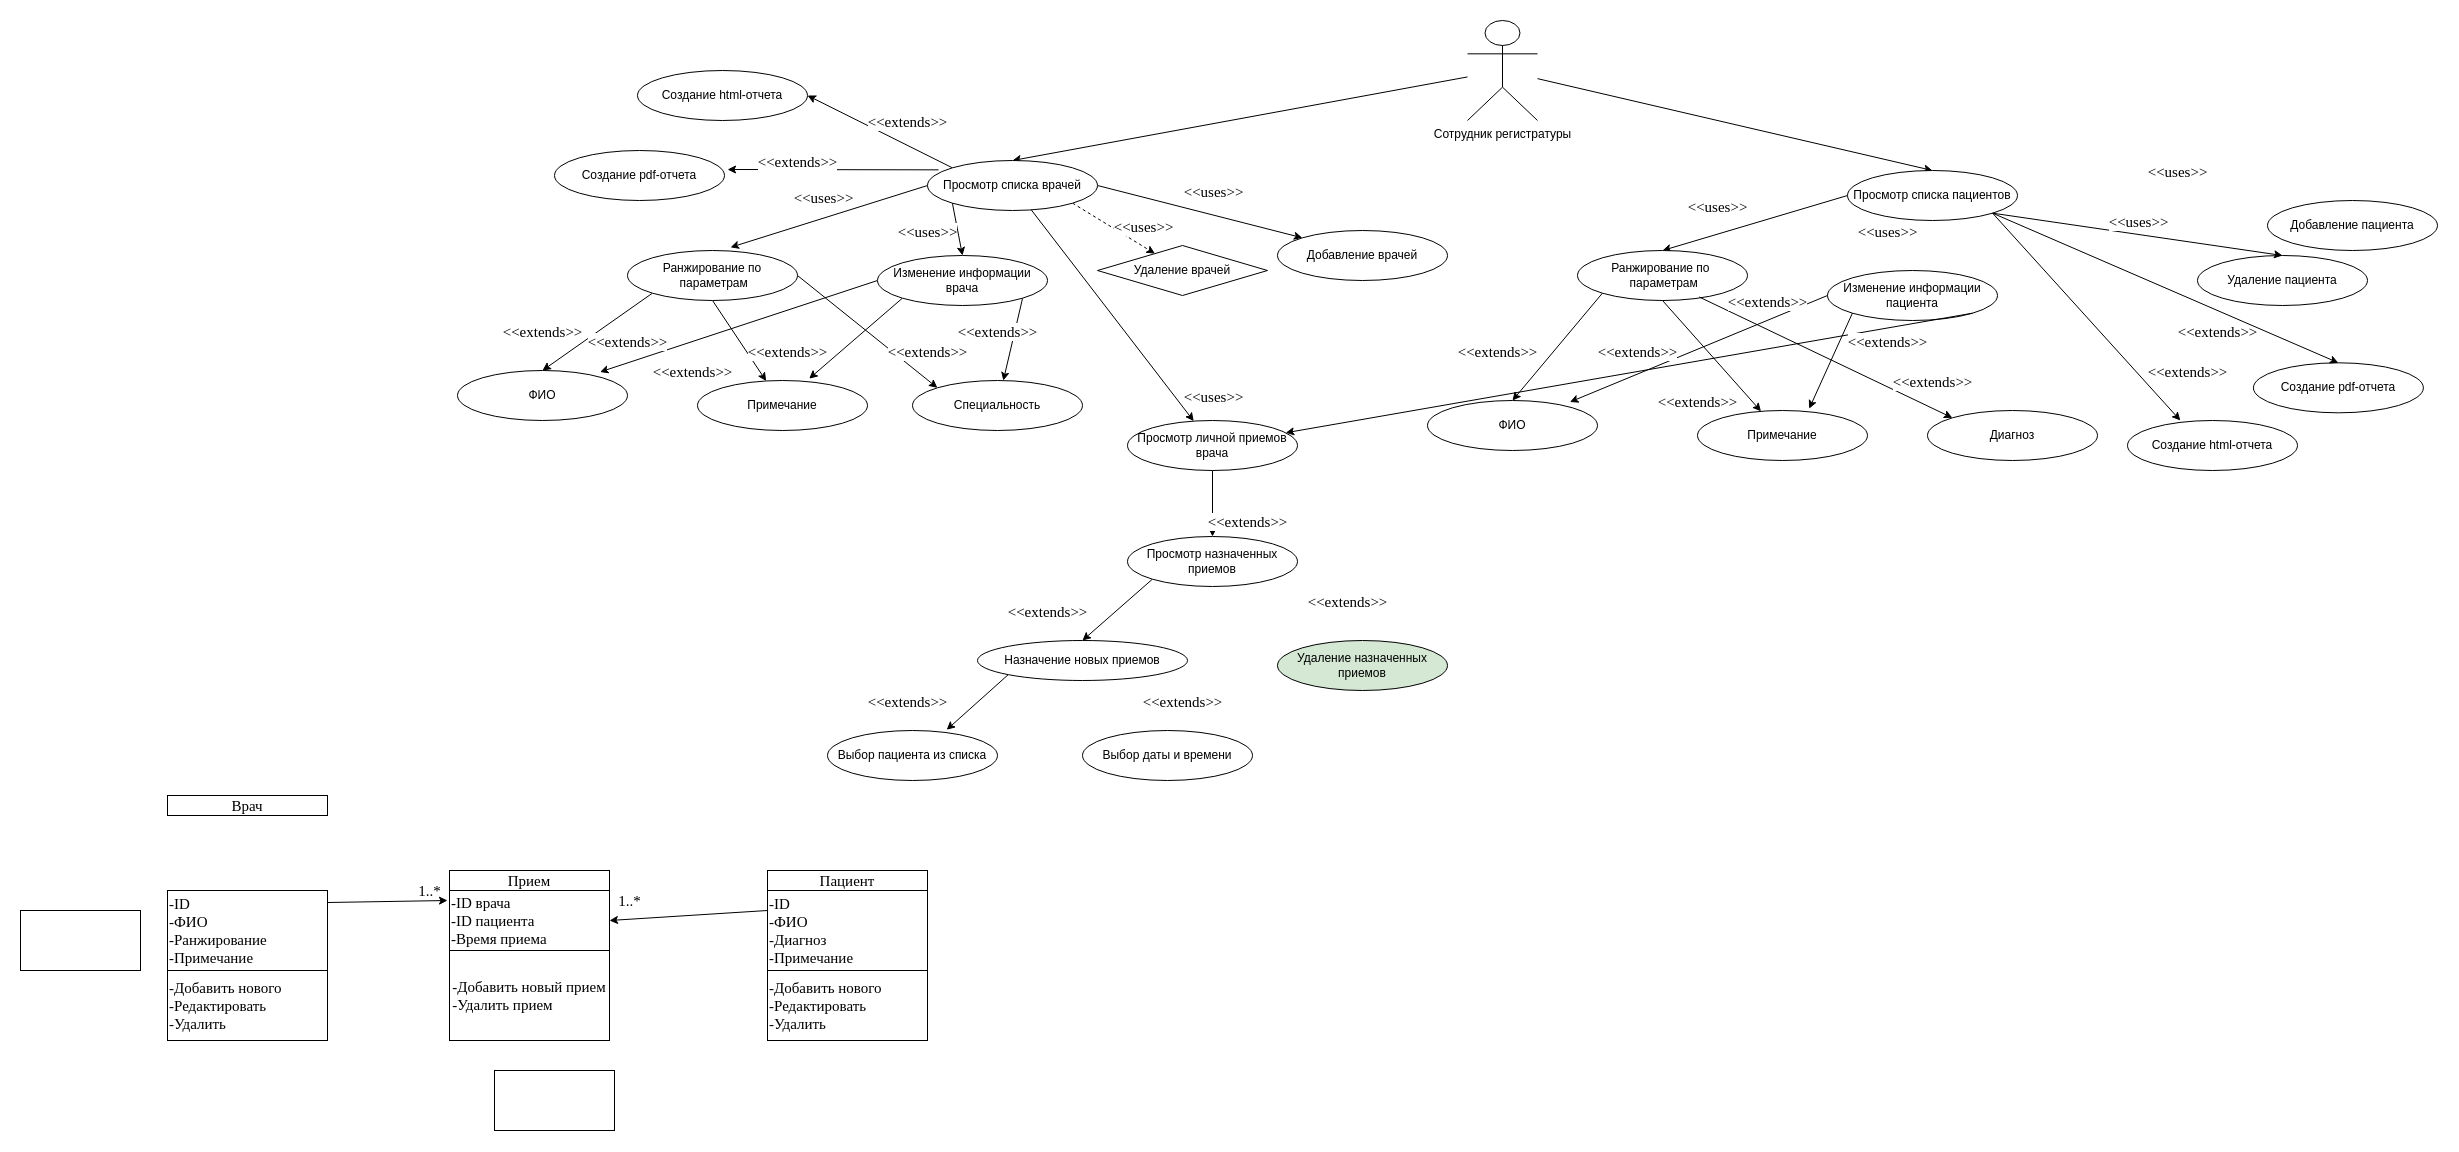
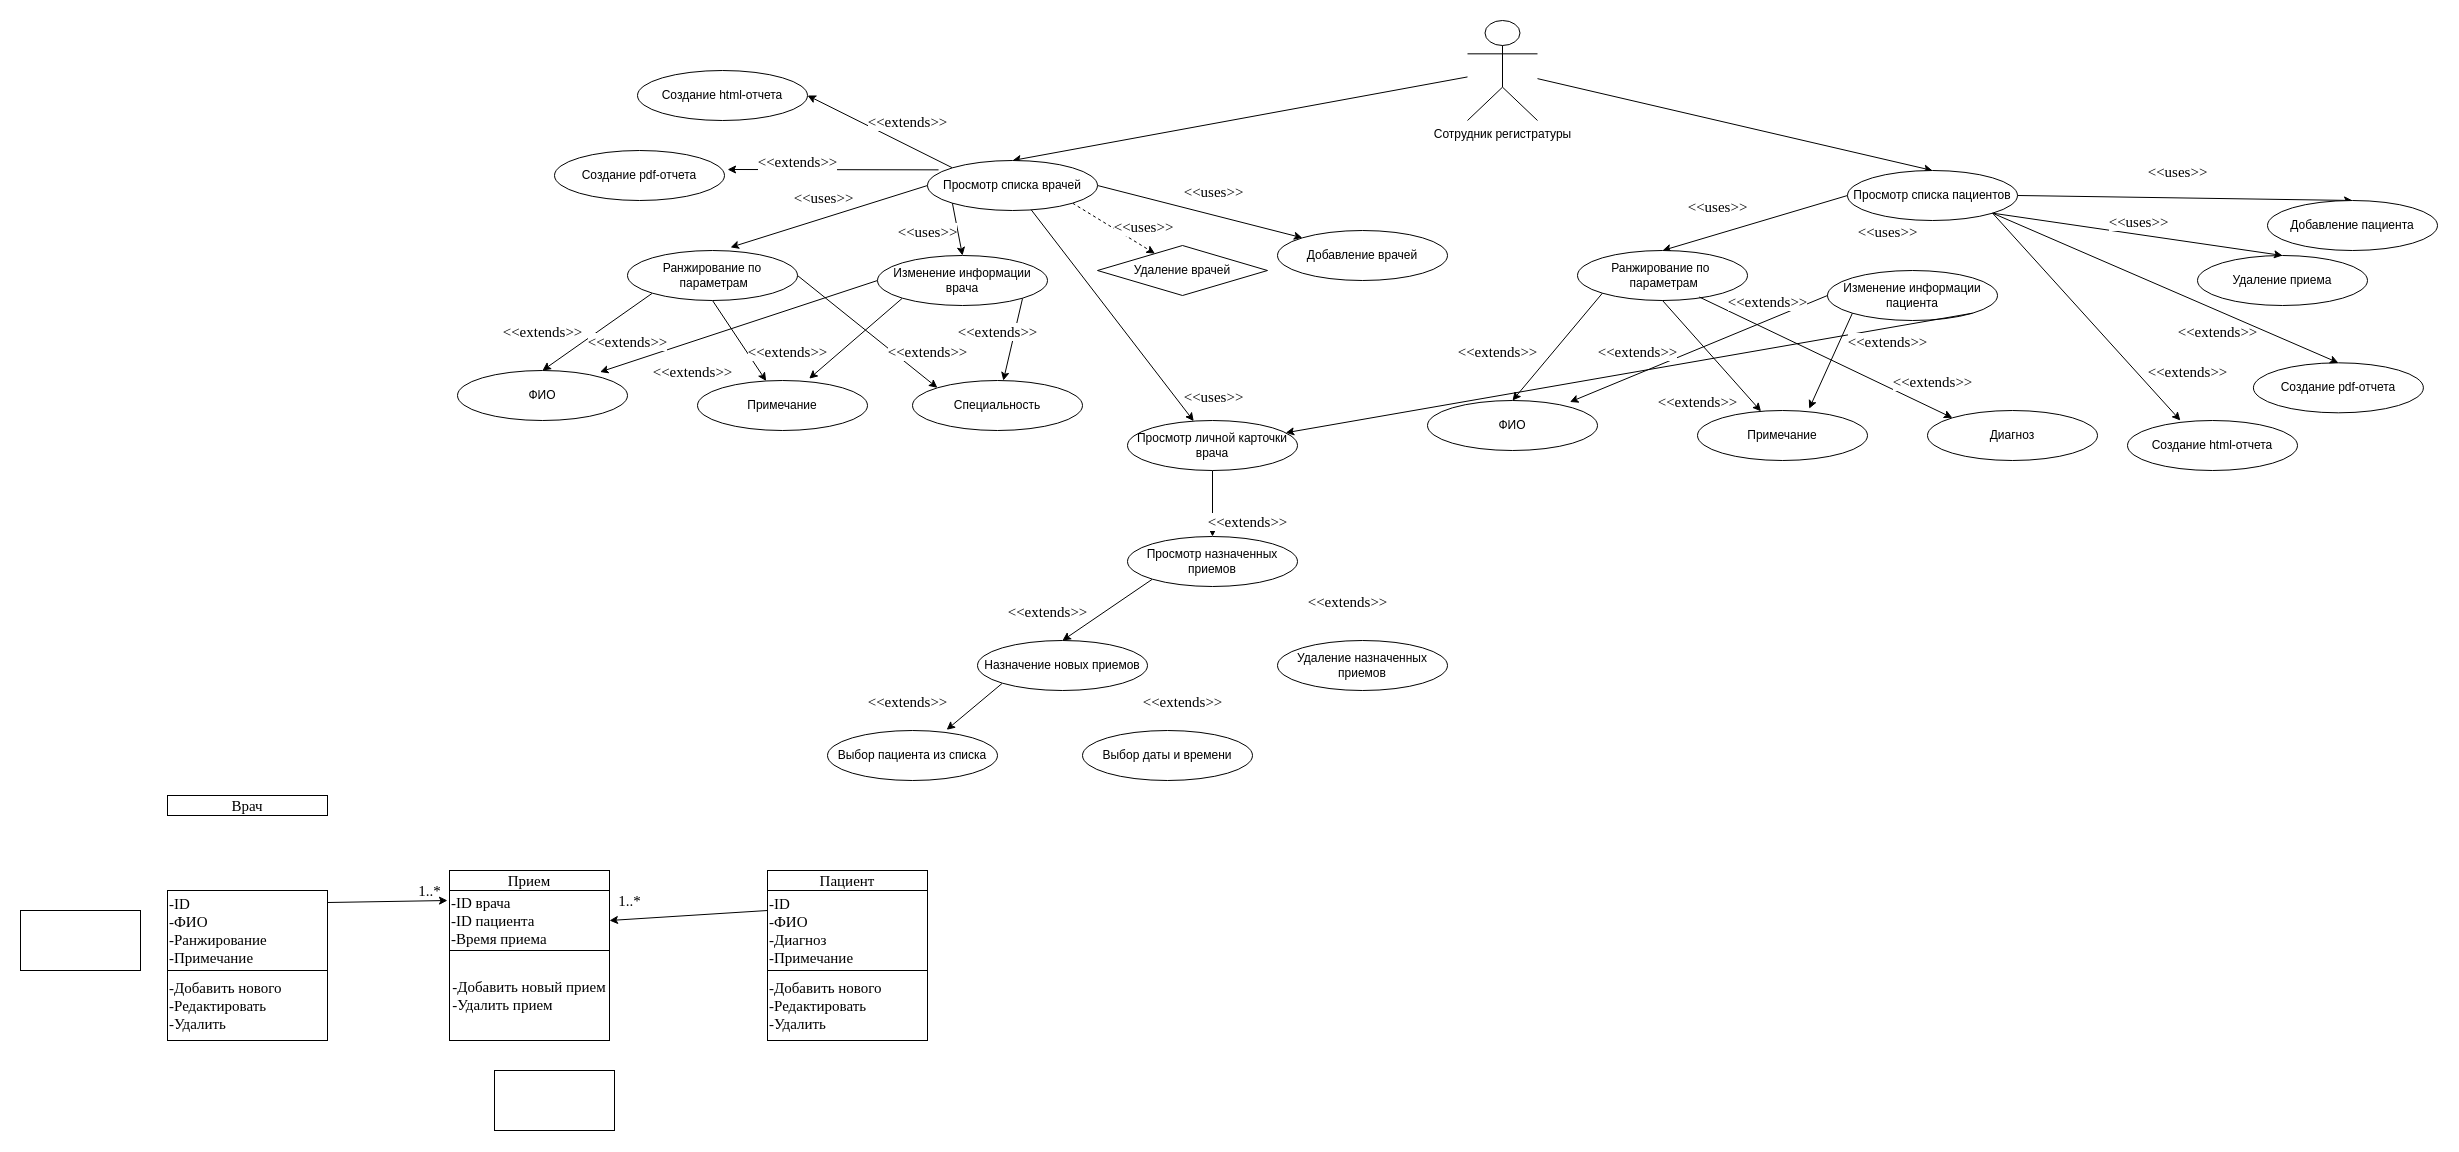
edge "Просмотр списка пациентов" -> "Добавление пациента": added
node "Удаление пациента": label "Удаление пациента" -> "Удаление приема"
node "Просмотр личной приемов врача": label "Просмотр личной приемов врача" -> "Просмотр личной карточки врача"
node "Назначение новых приемов": size 210x40 -> 170x50
node "Удаление назначенных приемов": fillcolor #d5e8d4 -> #ffffff
